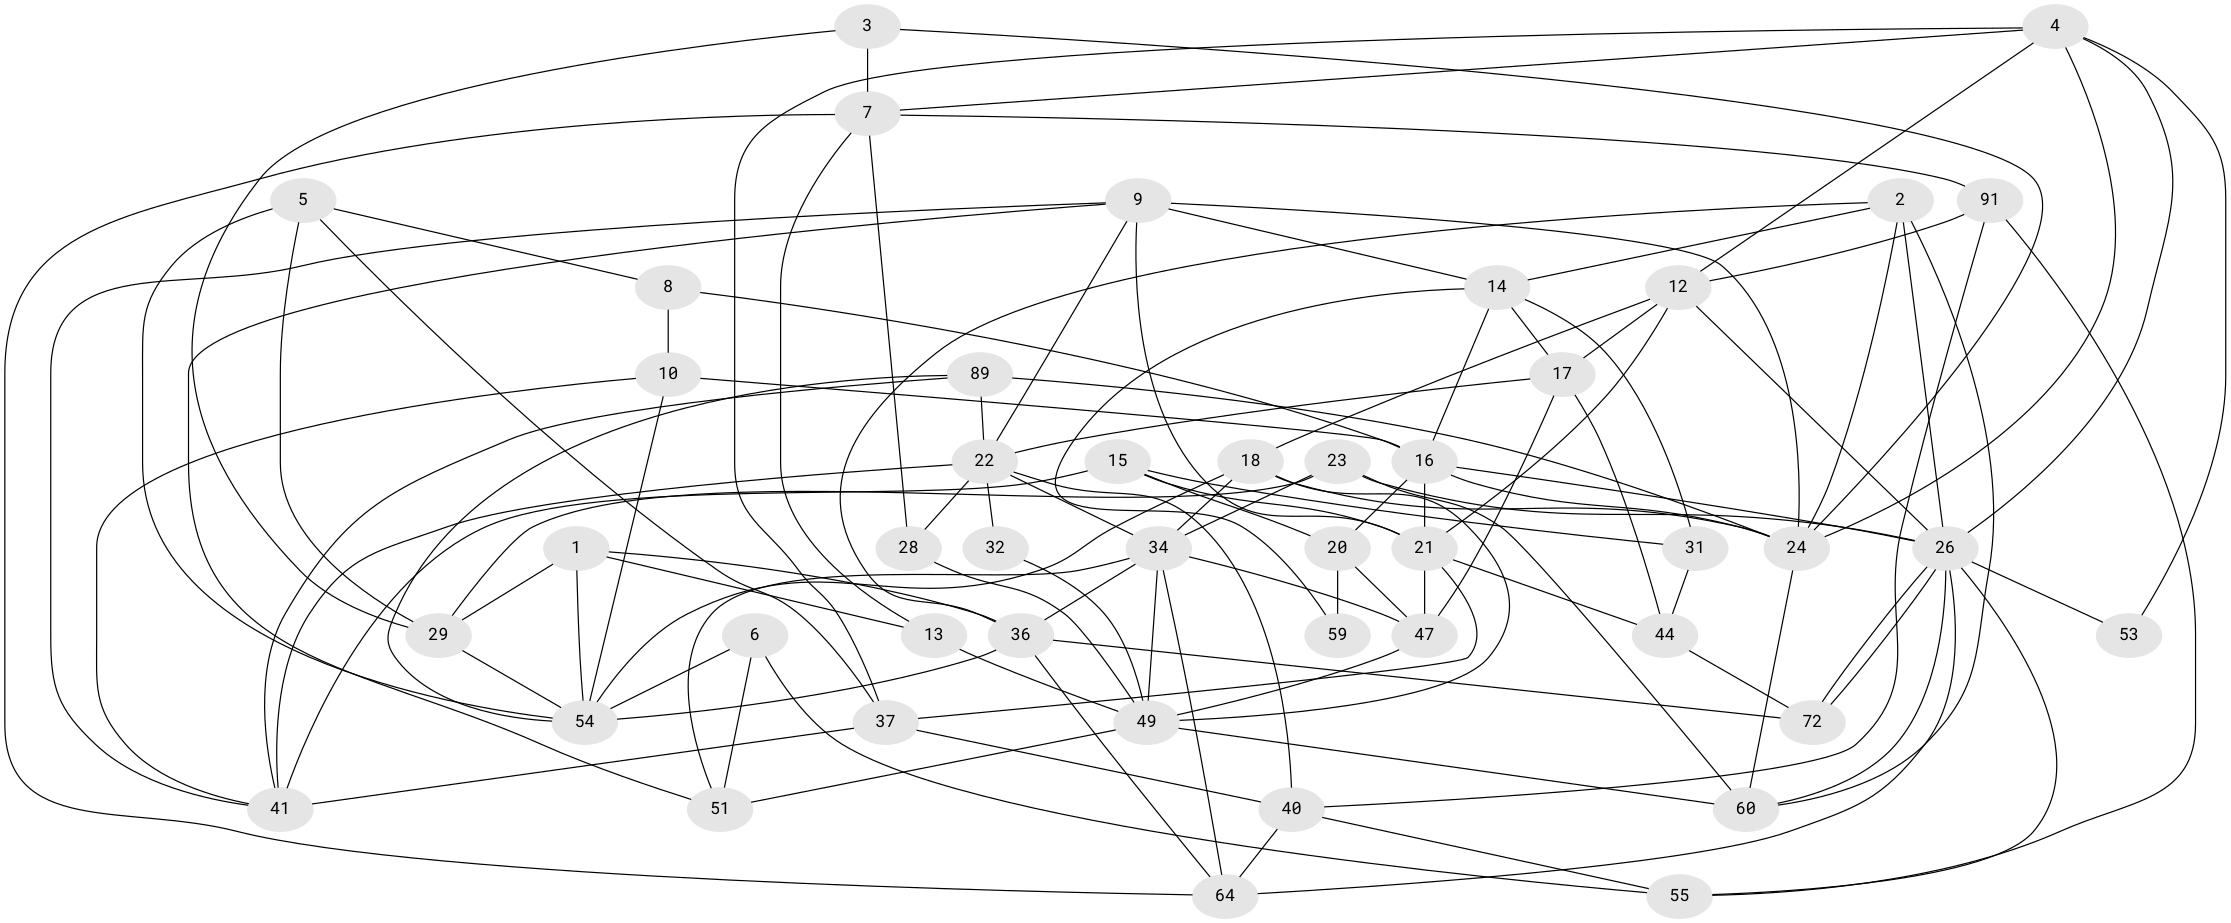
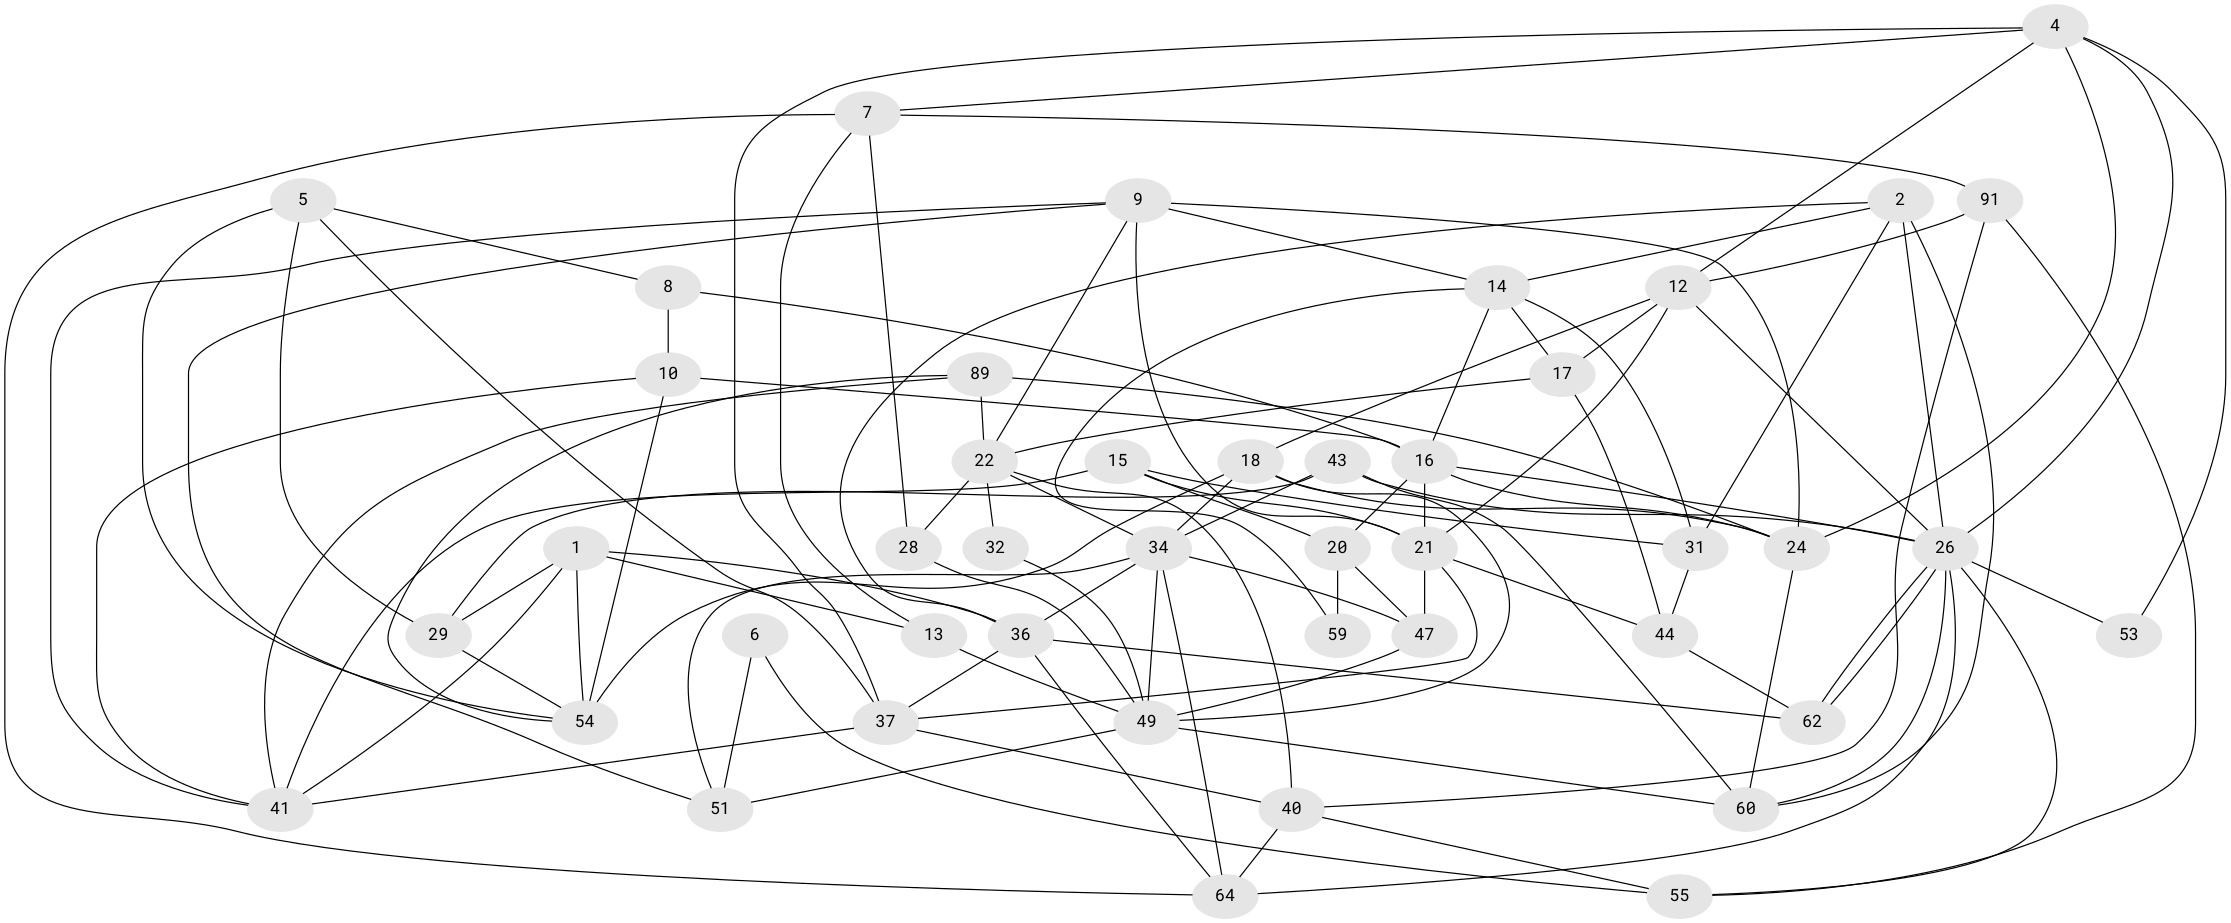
node "3": removed
edge "2" -- "24": now "2" -- "31"
node "23": label "23" -> "43"
edge "22" -- "41": now "1" -- "41"
edge "17" -- "47": removed
edge "6" -- "54": removed
edge "36" -- "54": now "36" -- "37"
node "72": label "72" -> "62"
